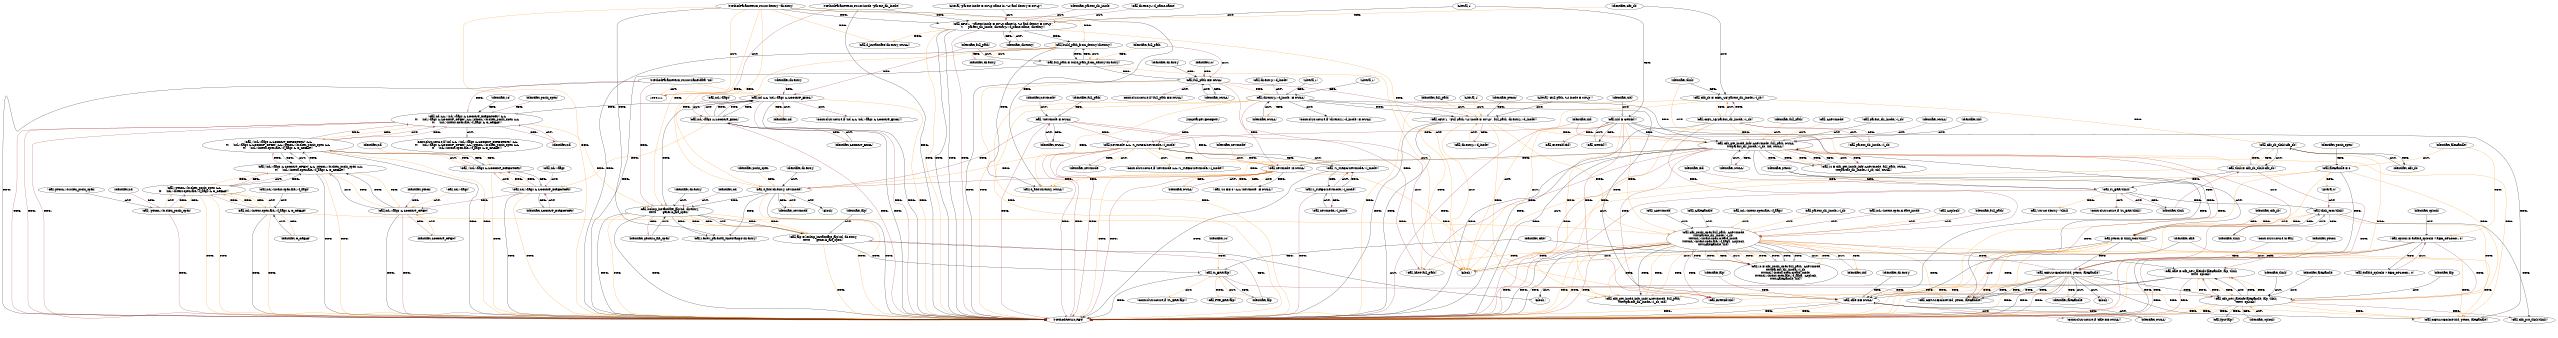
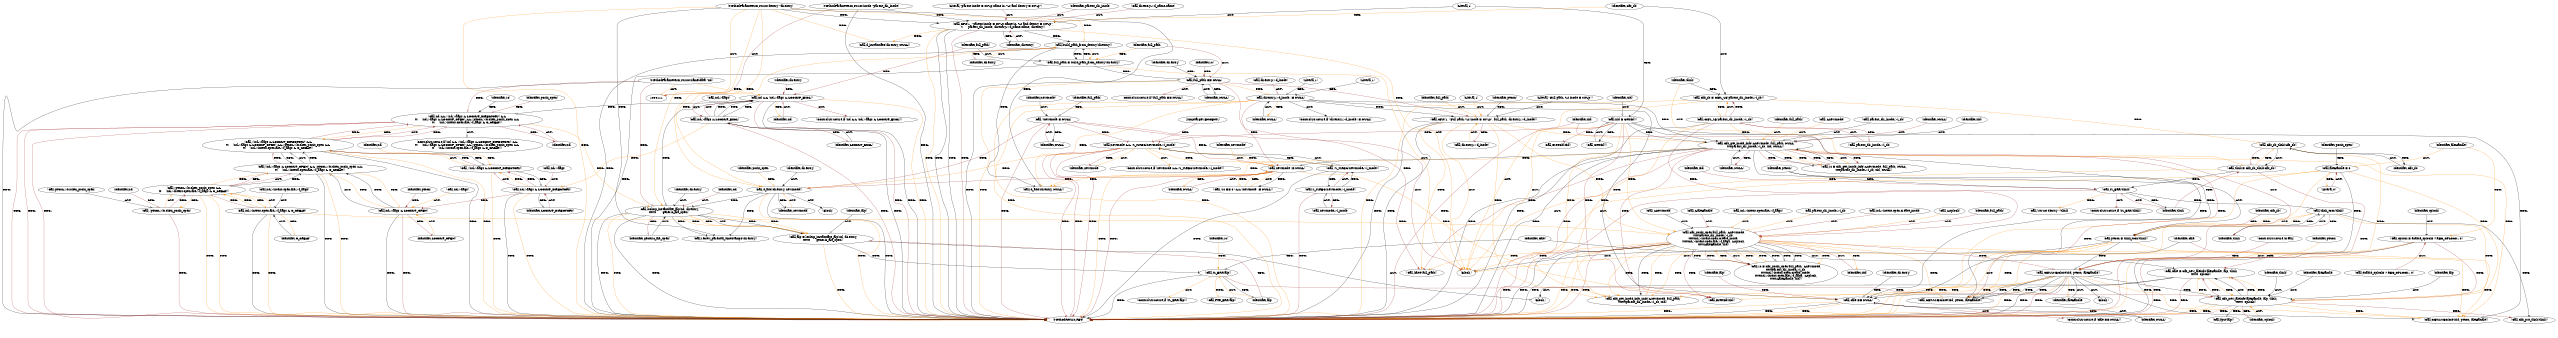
edge "(Literal,0)" -> "(Call,tlink_tcon(tlink))": now "(Literal,0)" -> "(Call,fileHandle = 0)"
edge "(Call,oplock = enable_oplocks ? REQ_OPLOCK : 0)" -> "(Call,enable_oplocks ? REQ_OPLOCK : 0)": removed, label "CFG:"
